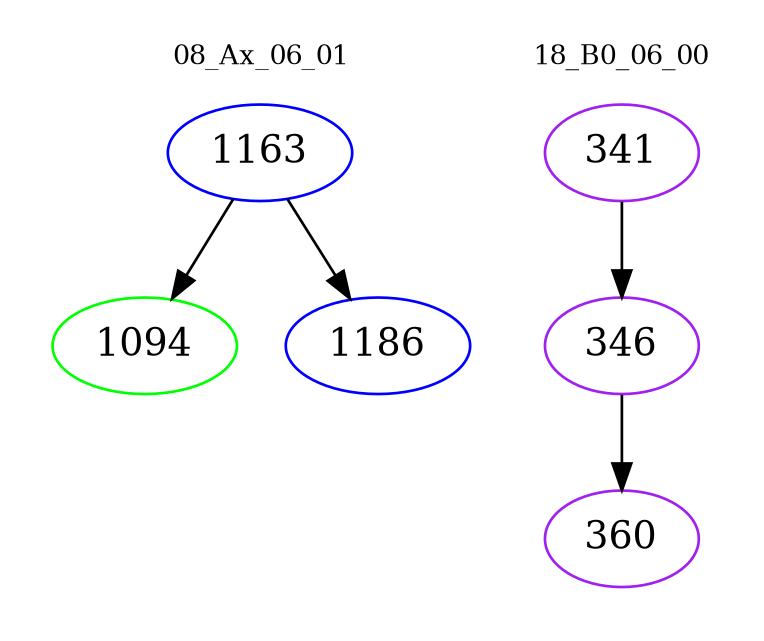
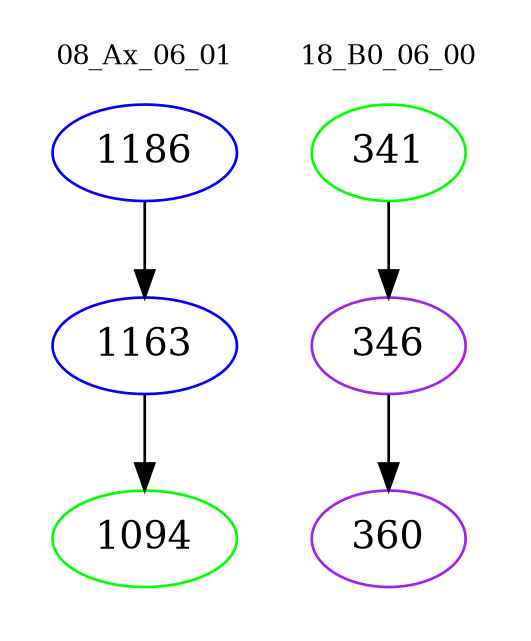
node "341": color purple -> green
edge "1163" -> "1186": reversed
